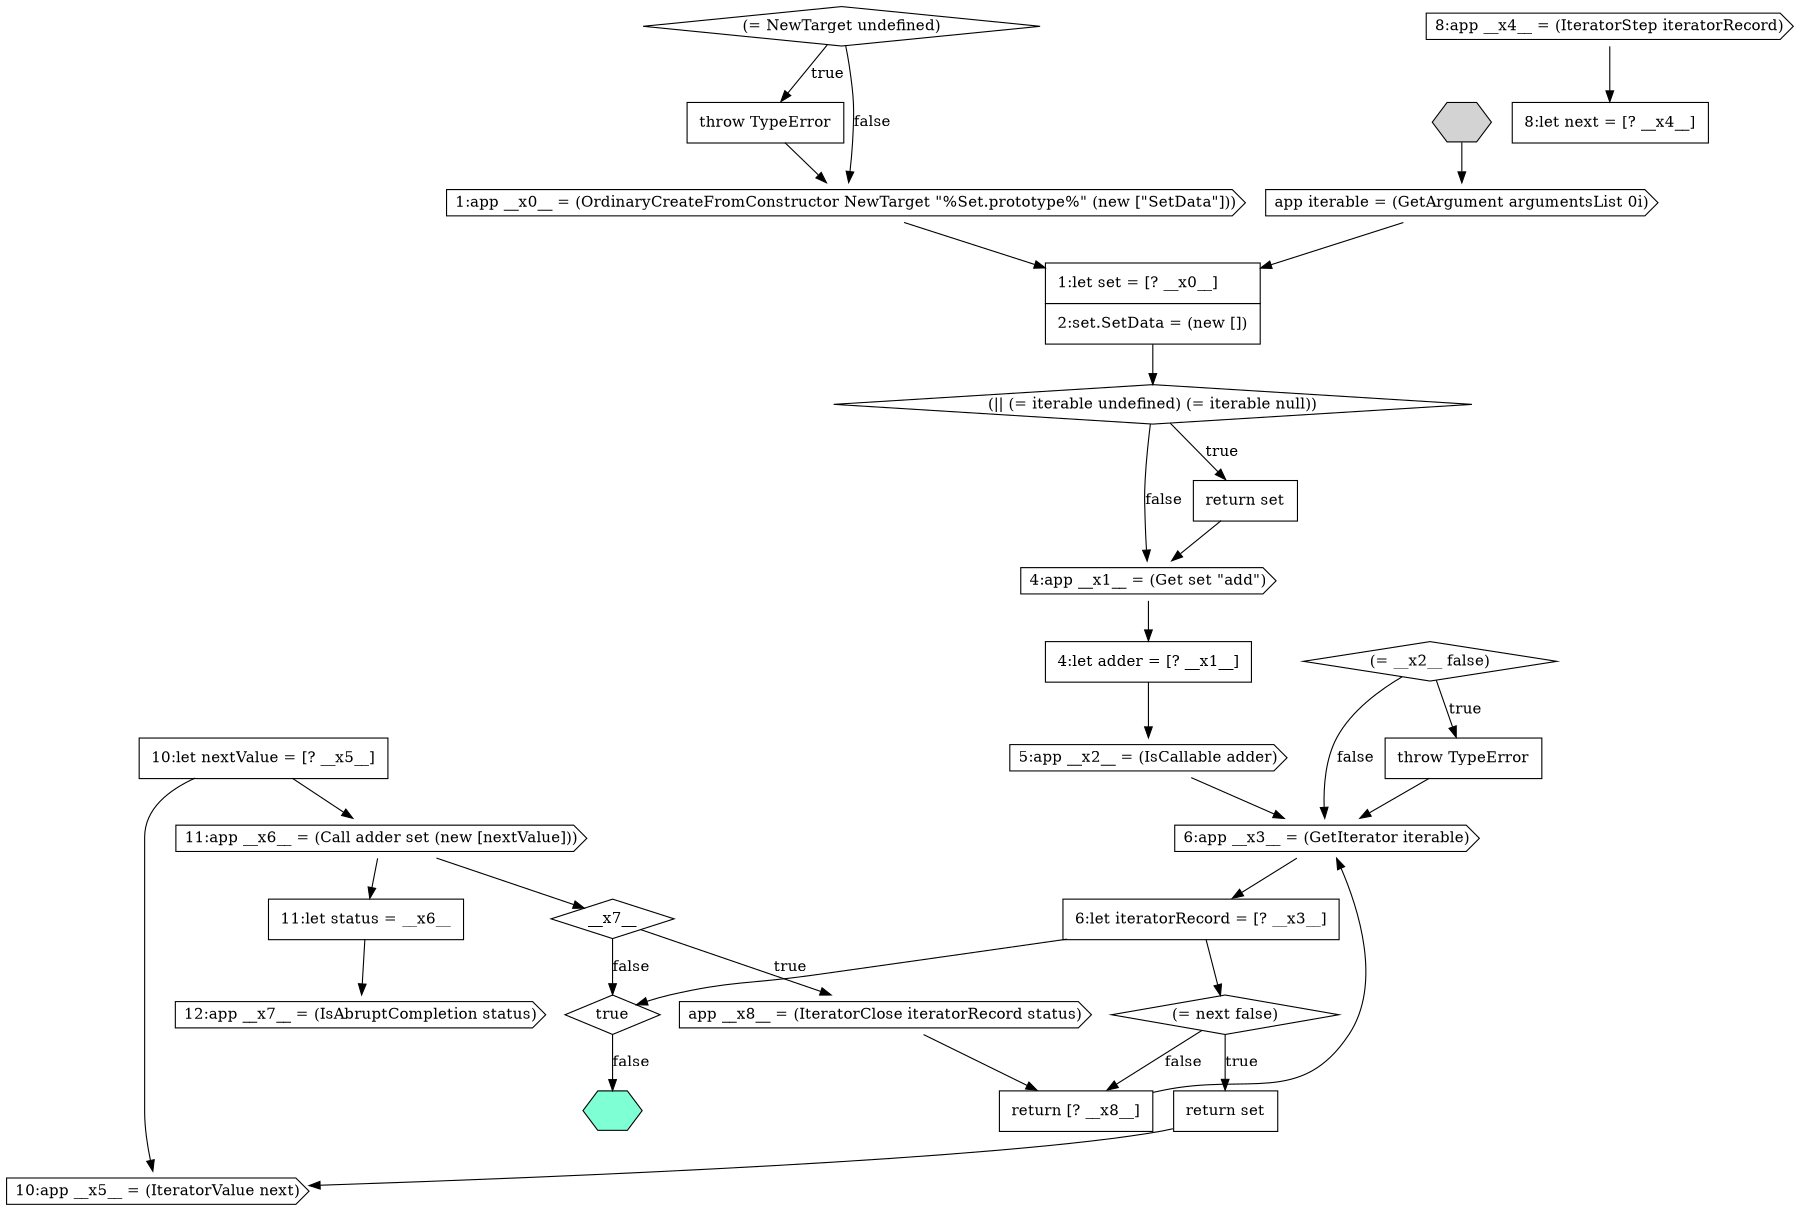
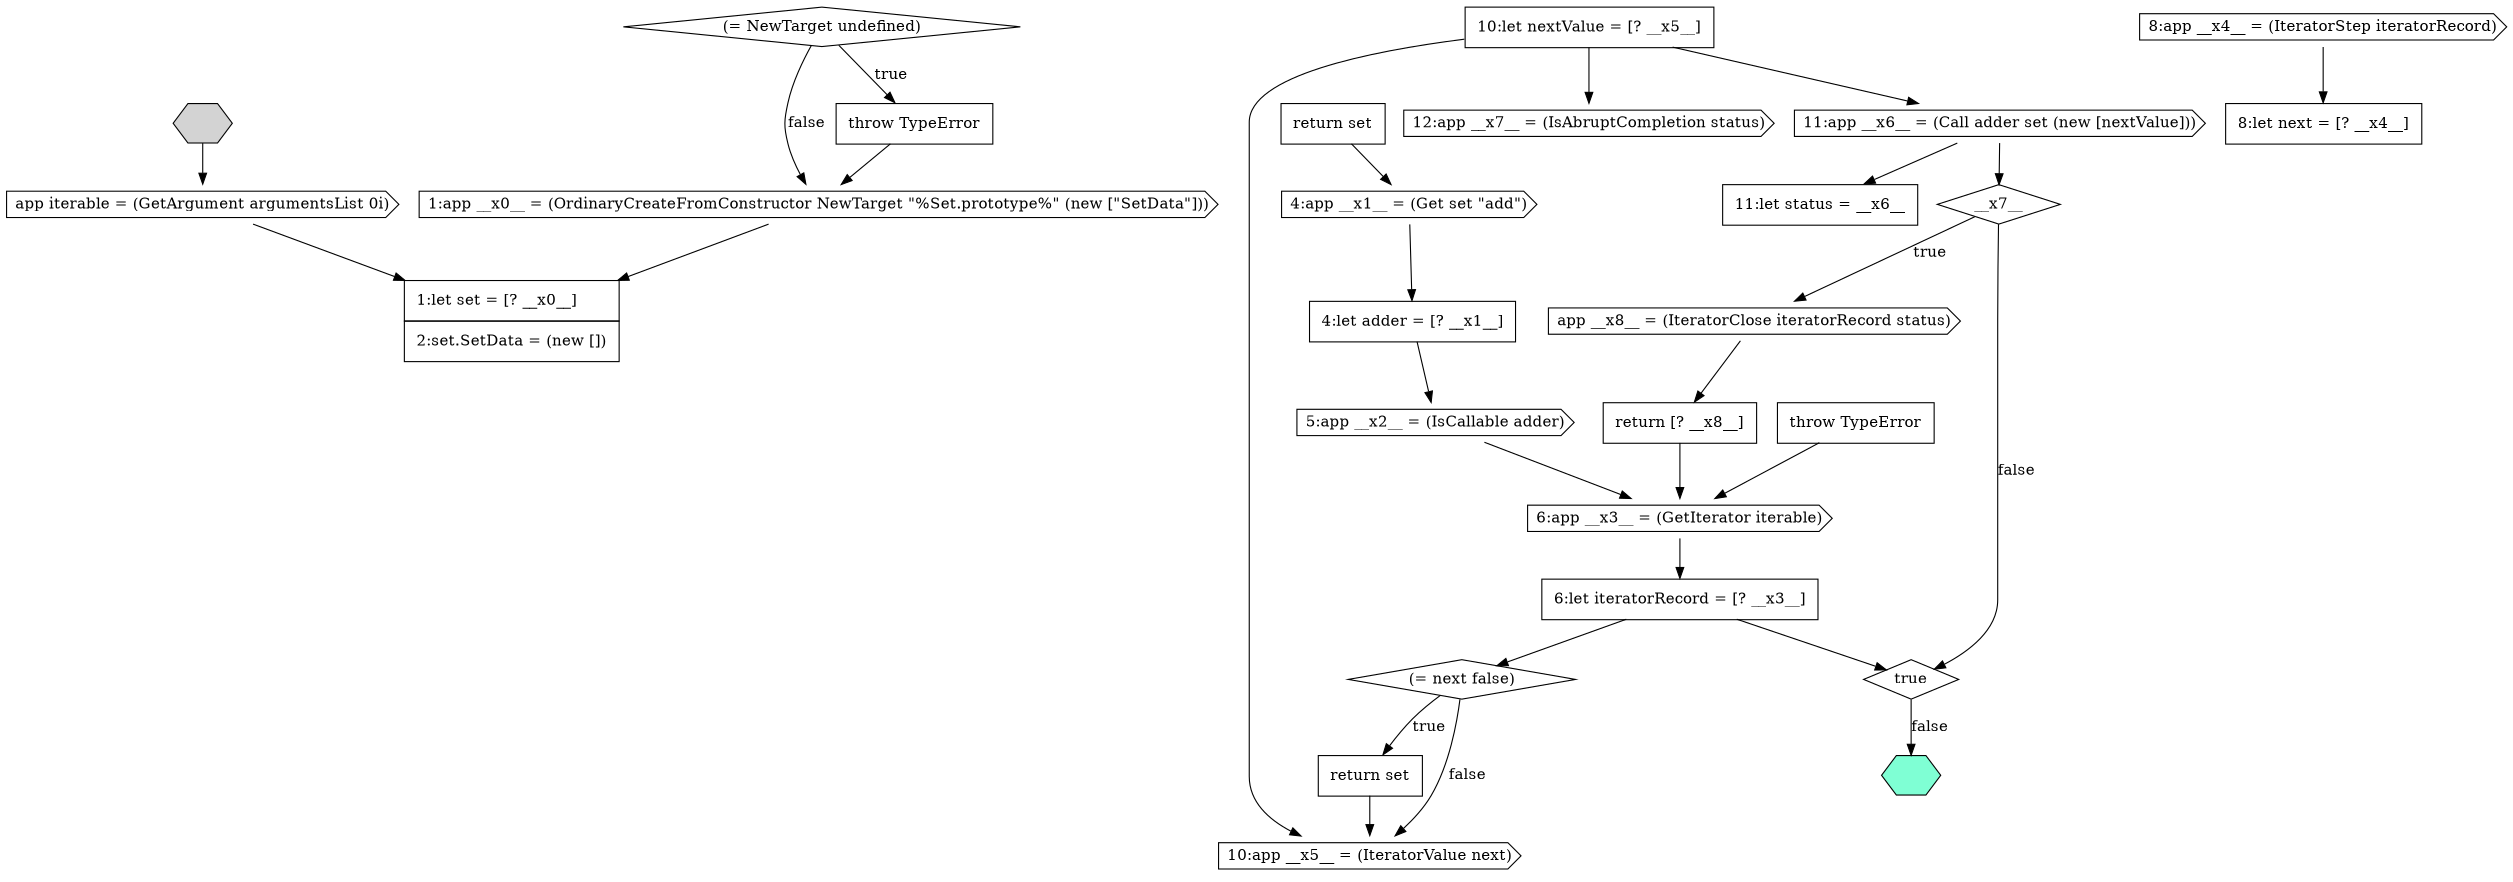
node "(|| (= iterable undefined) (= iterable null))": removed
node "(= __x2__ false)": removed
edge "11:let status = __x6__" -> "12:app __x7__ = (IsAbruptCompletion status)": now "10:let nextValue = [? __x5__]" -> "12:app __x7__ = (IsAbruptCompletion status)"
edge "(= next false)" -> "return [? __x8__]": now "(= next false)" -> "10:app __x5__ = (IteratorValue next)"
